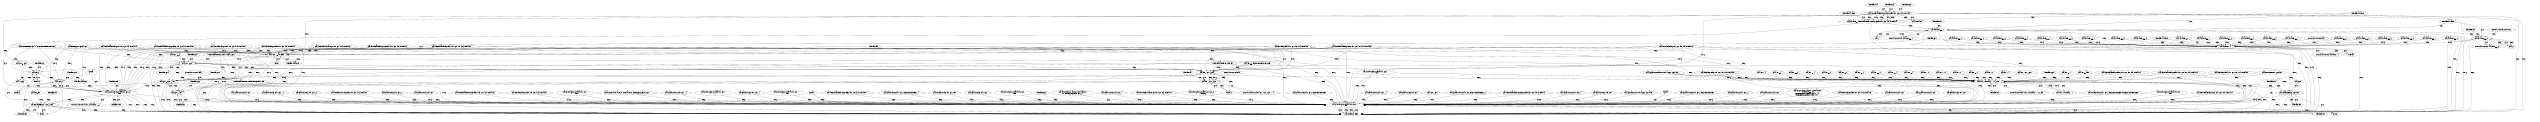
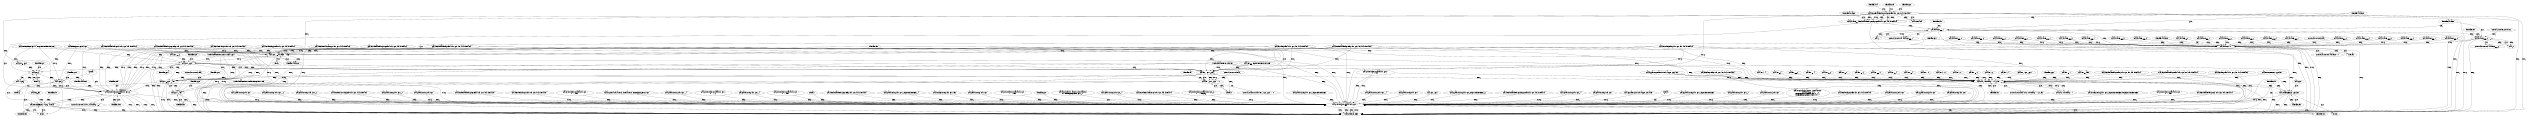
edge "(Call,tptr += advance)" -> "(Call,advance < 0)": reversed
node "(Call,ND_TCHECK2(*(tptr-3),tlen))": label "(Call,ND_TCHECK2(*(tptr-3),tlen))" -> "(Call,ND_TCHECK2(*(tptr-3),astostr))"
